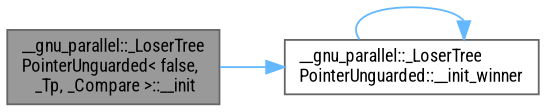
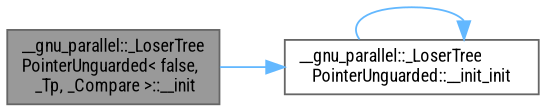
node "__gnu_parallel::_LoserTree PointerUnguarded::__init_winner": label "__gnu_parallel::_LoserTree PointerUnguarded::__init_winner" -> "__gnu_parallel::_LoserTree PointerUnguarded::__init_init"
